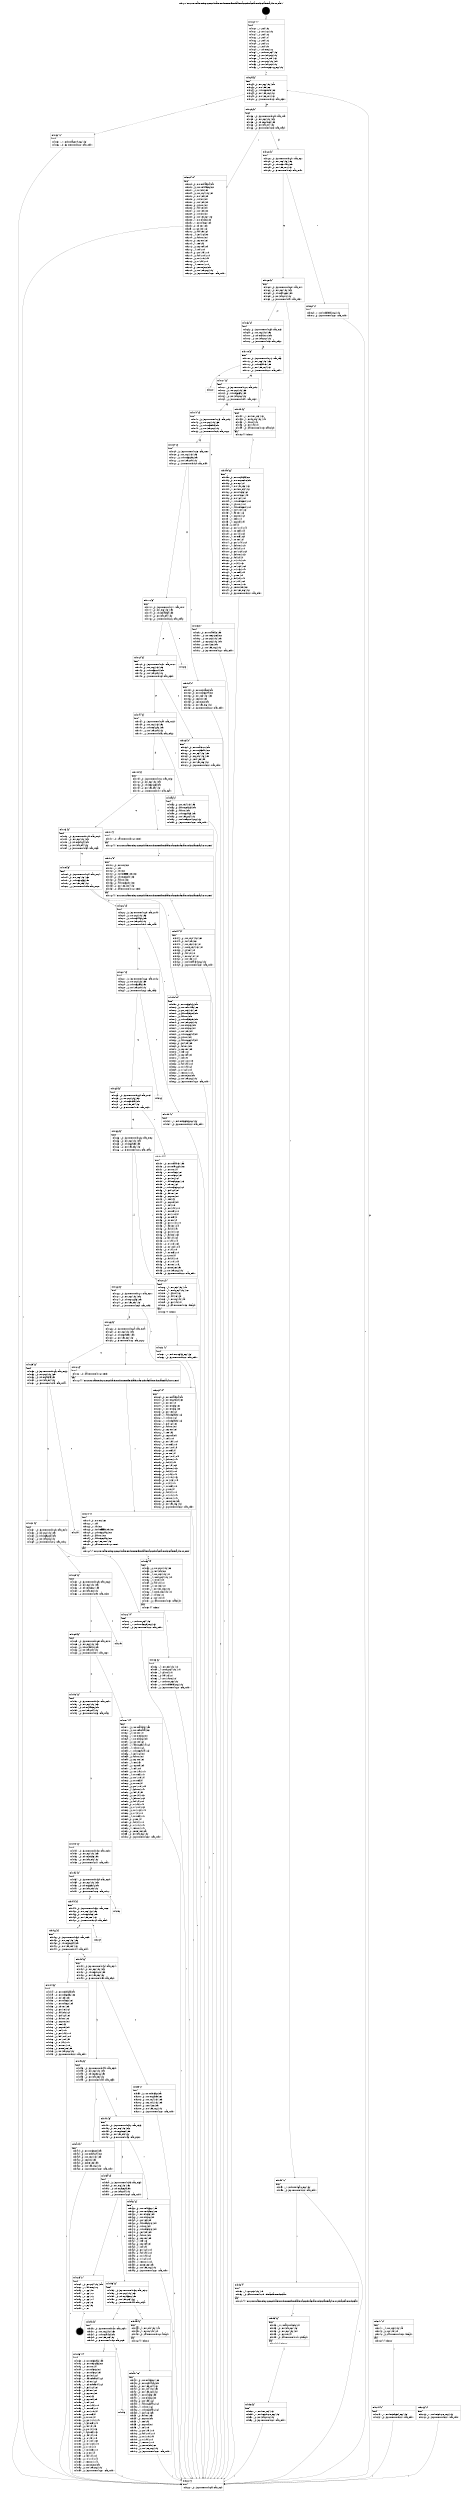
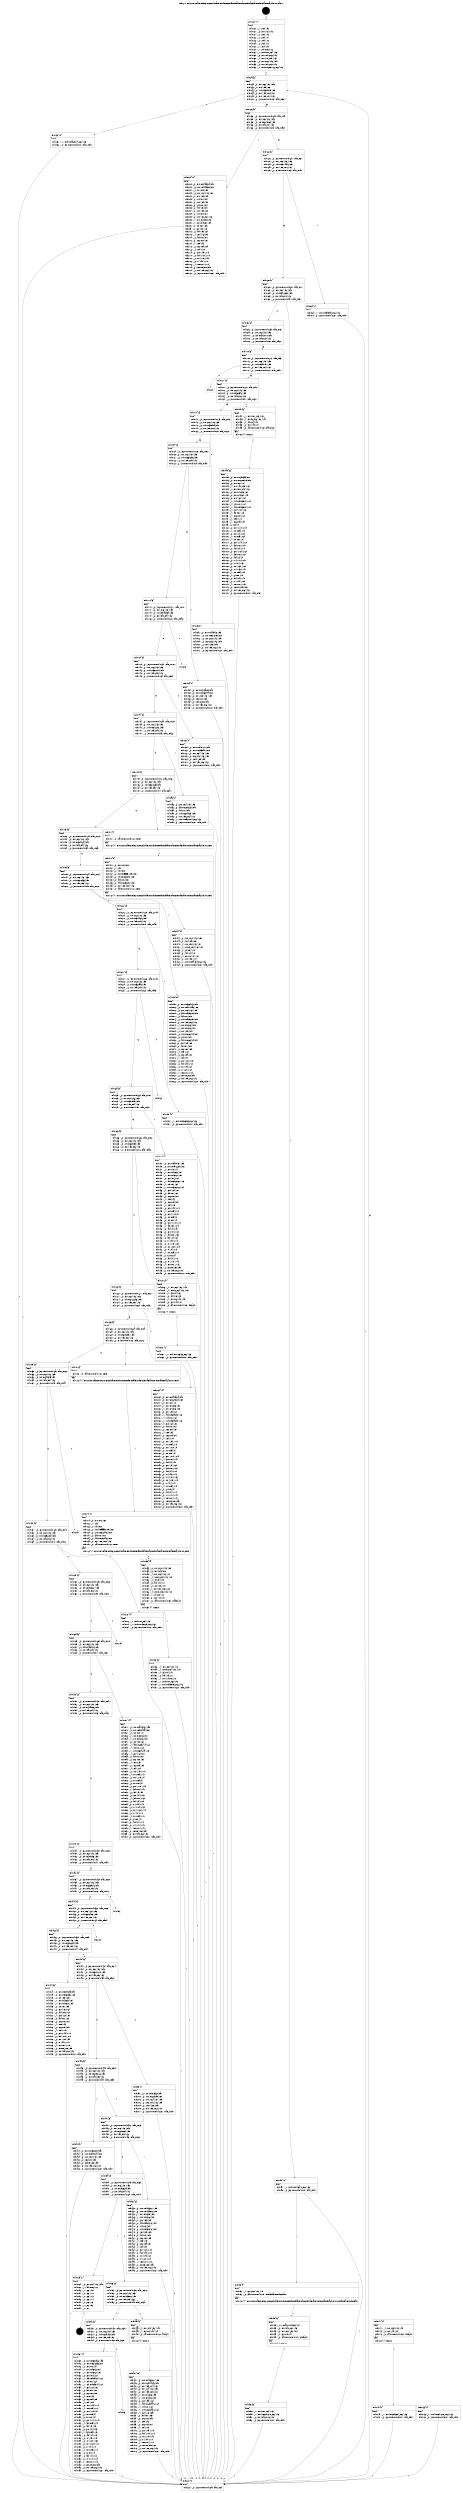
edge "0x40170e [25]" -> "0x401b97 [23]": now "0x401727 [25]" -> "0x401b97 [23]"
